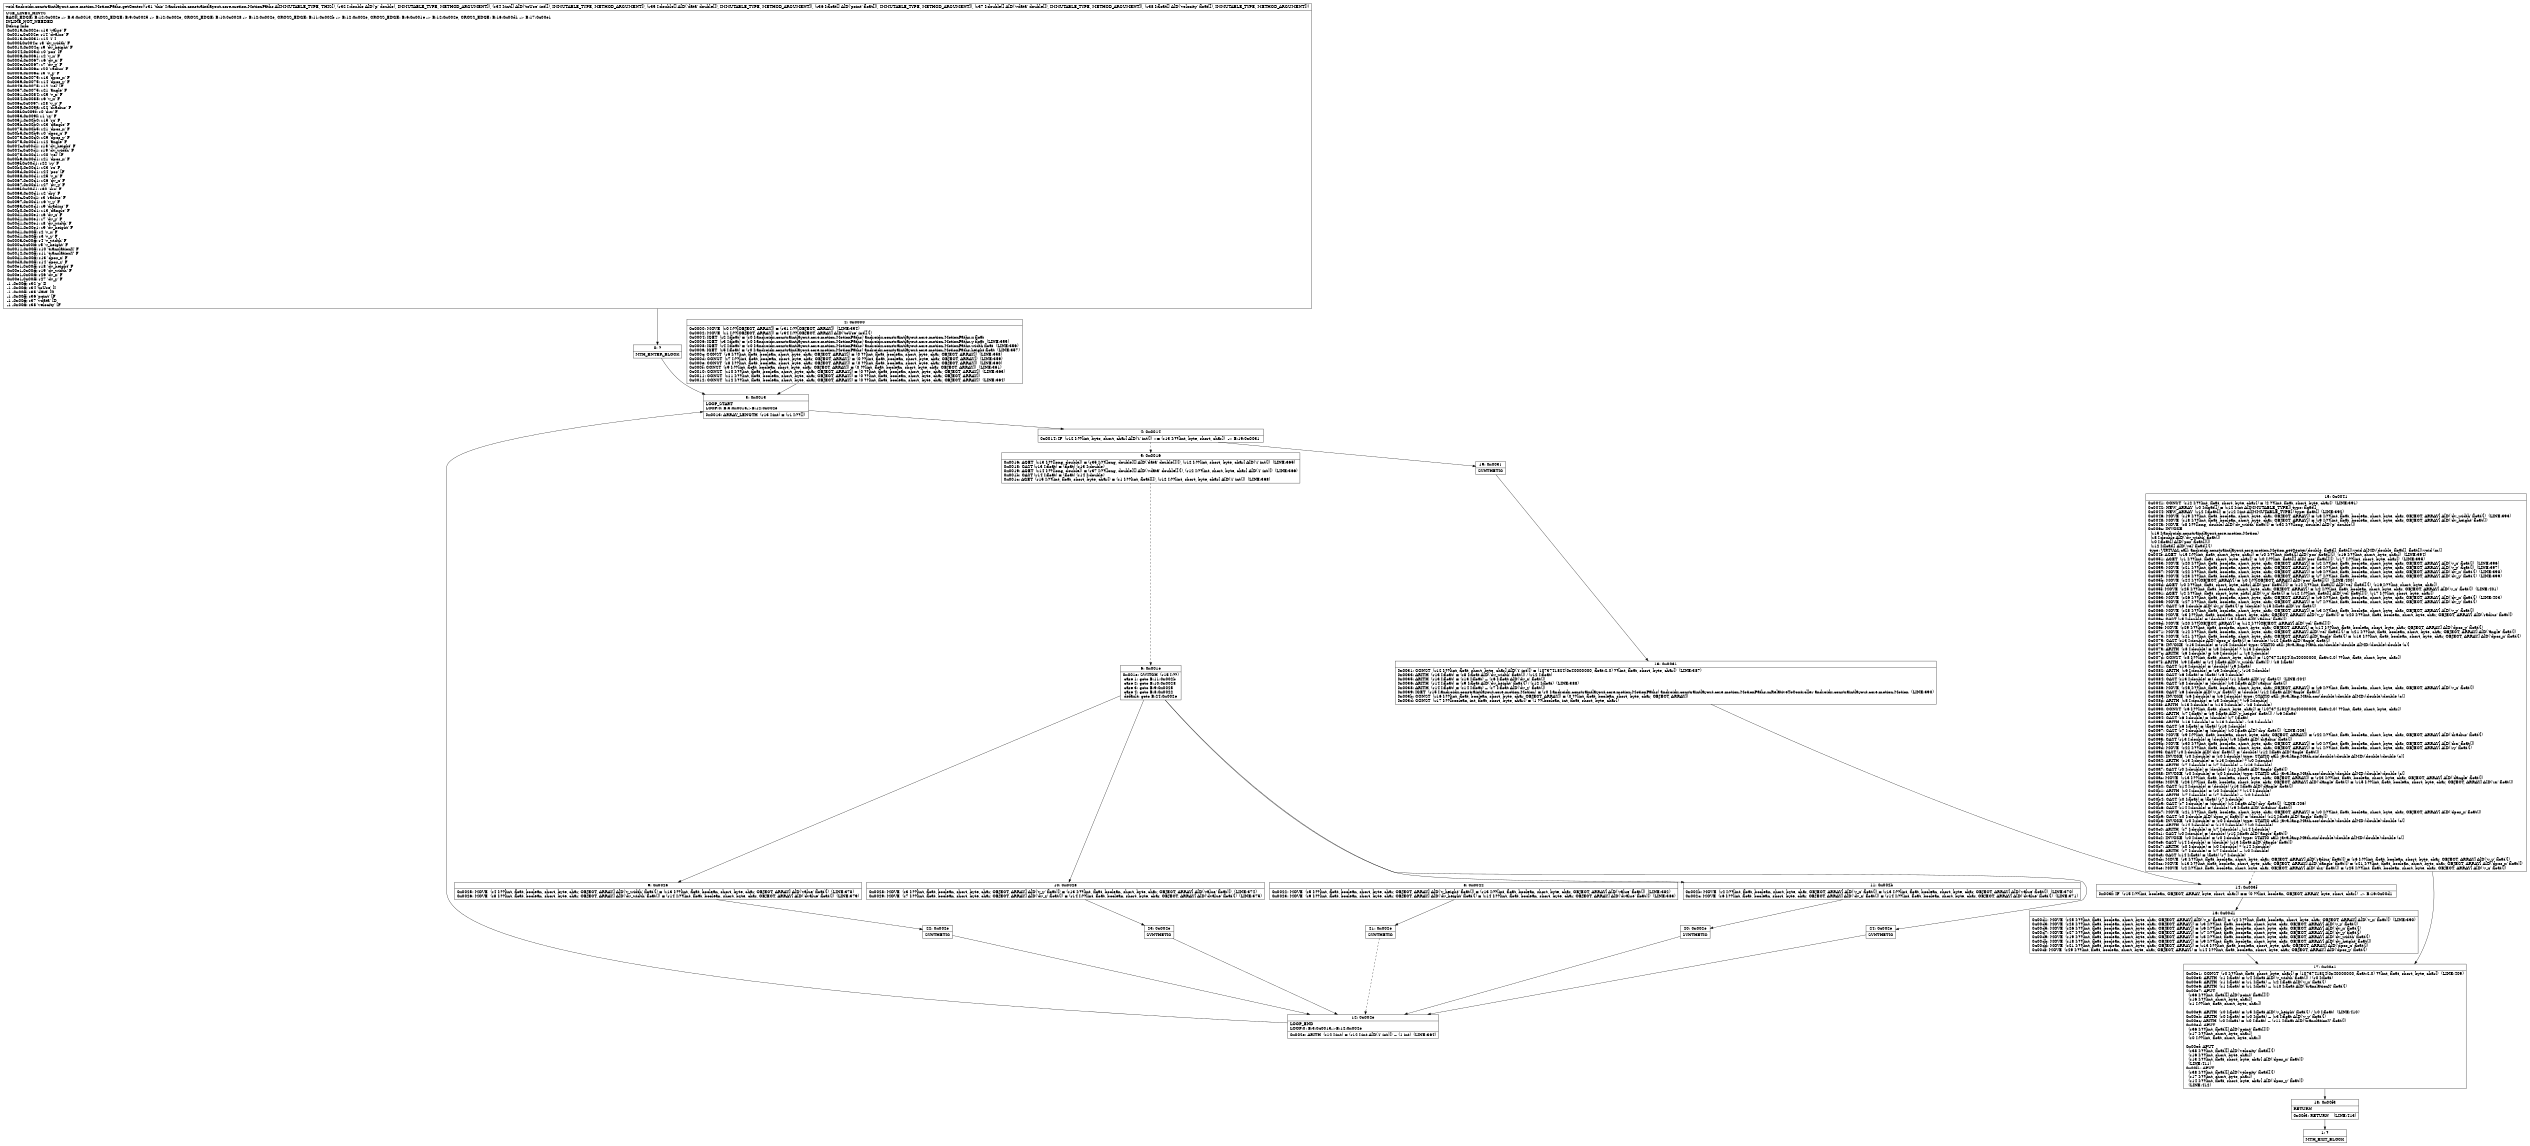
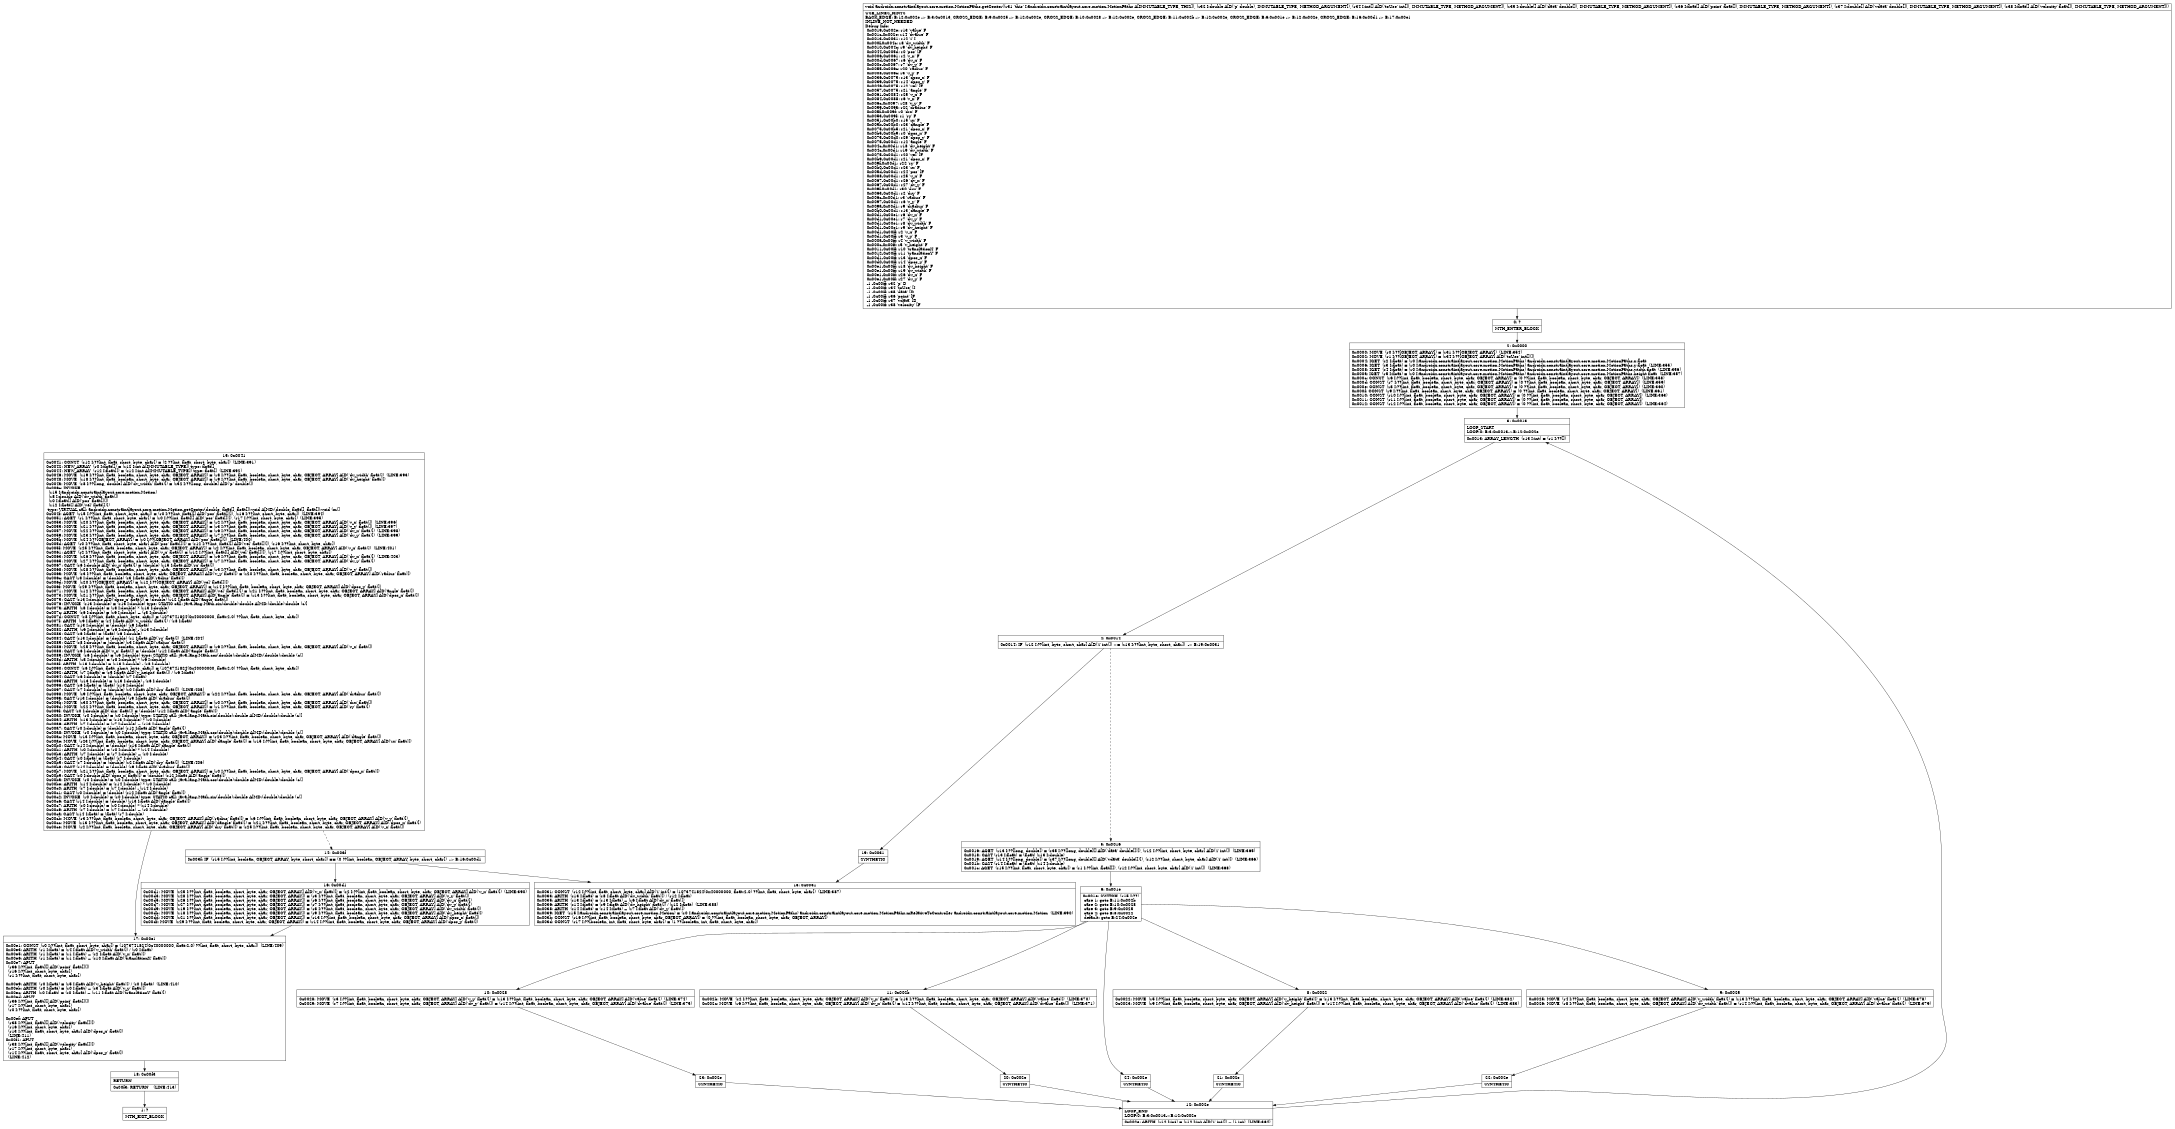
edge "0: ?" -> "3: 0x0013": now "0: ?" -> "2: 0x0000"
edge "5: 0x0016" -> "6: 0x001e": style dashed -> solid
edge "13: 0x0031" -> "14: 0x003f": reversed
edge "6: 0x001e" -> "8: 0x0022": added
edge "21: 0x002e" -> "12: 0x002e": style dashed -> solid
